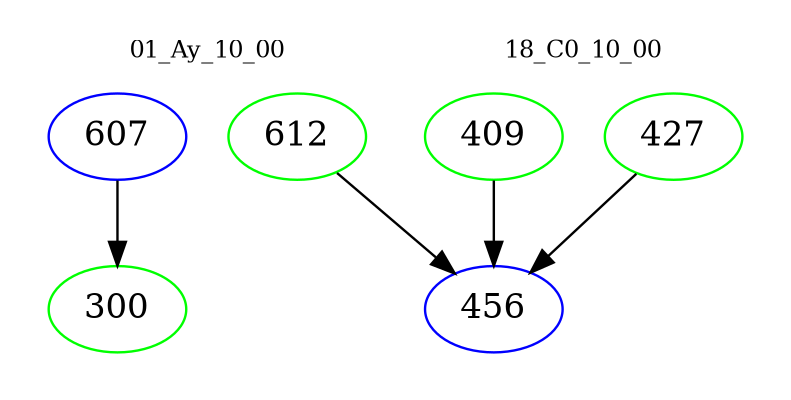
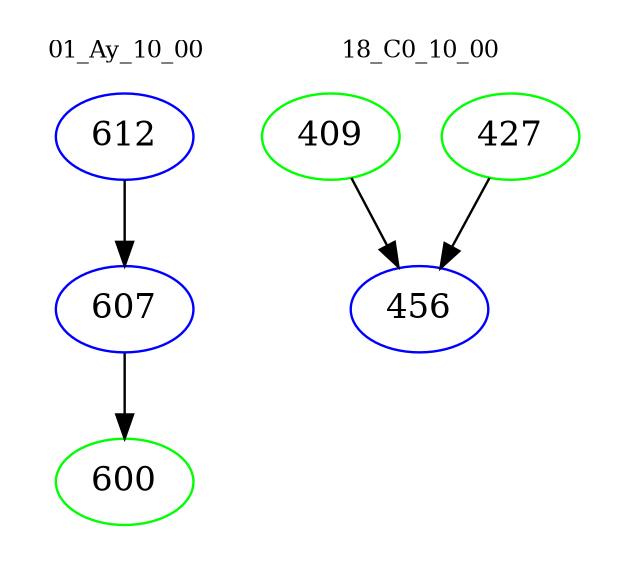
node "612": color green -> blue
edge "612" -> "456": now "612" -> "607"
node "300": label "300" -> "600"
